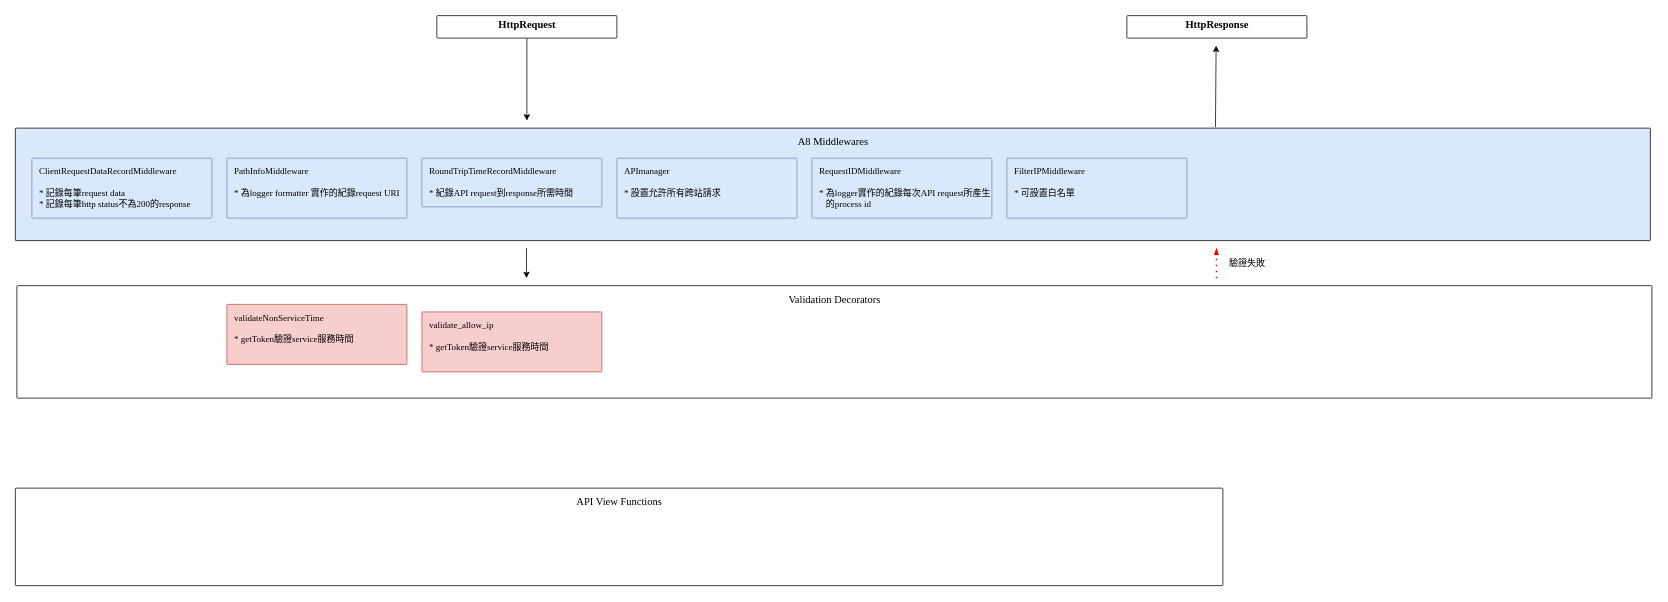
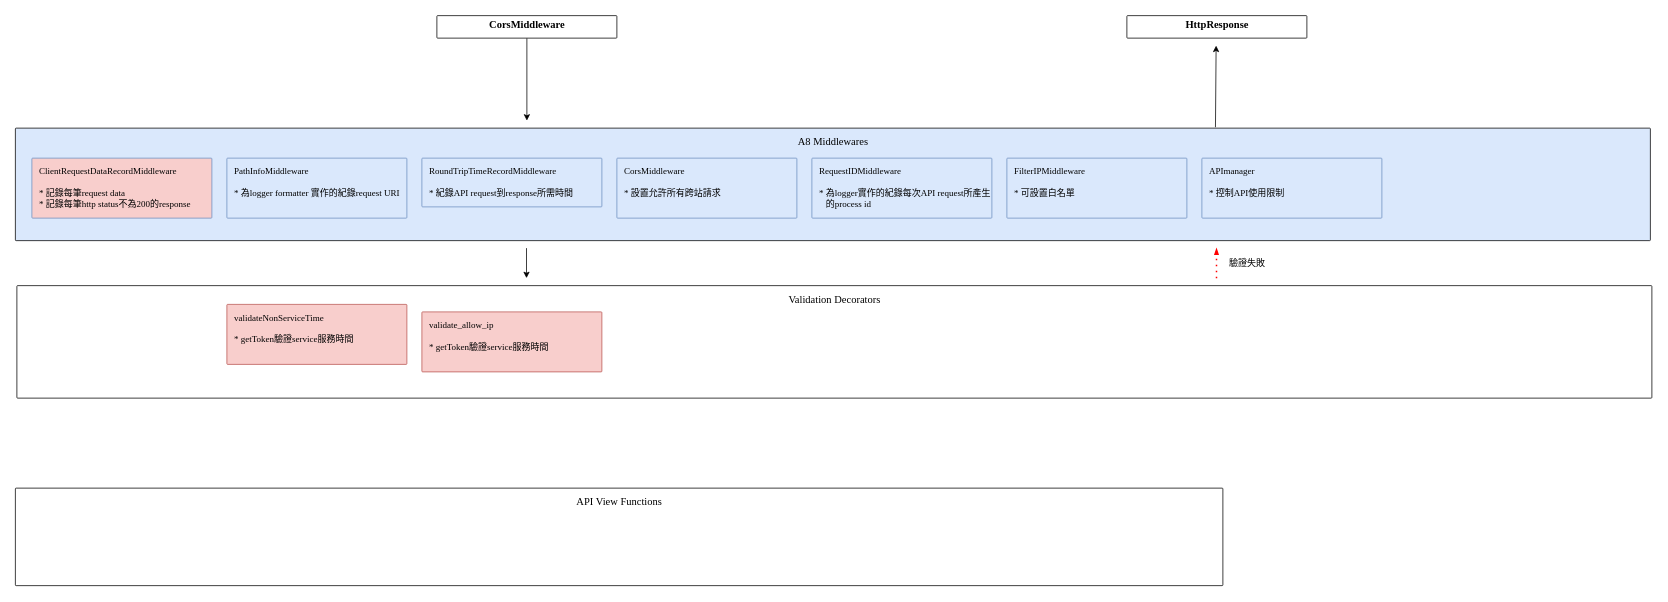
node "HttpRequest": label "HttpRequest" -> "CorsMiddleware"
node "APImanager * 設置允許所有跨站請求": label "APImanager * 設置允許所有跨站請求" -> "CorsMiddleware * 設置允許所有跨站請求"
node "ClientRequestDataRecordMiddleware * 記錄每筆request data * 記錄每筆http status不為200的response": fillcolor #dae8fc -> #f8cecc
node "APImanager * 控制API使用限制": added
